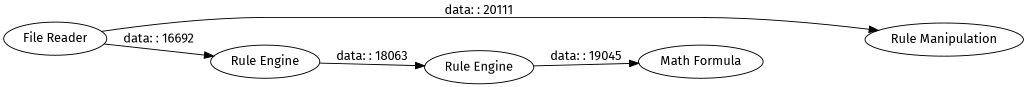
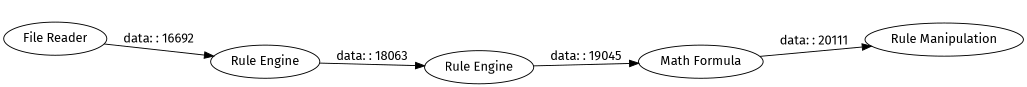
edge "File Reader" -> "Rule Manipulation": now "Math Formula" -> "Rule Manipulation"
